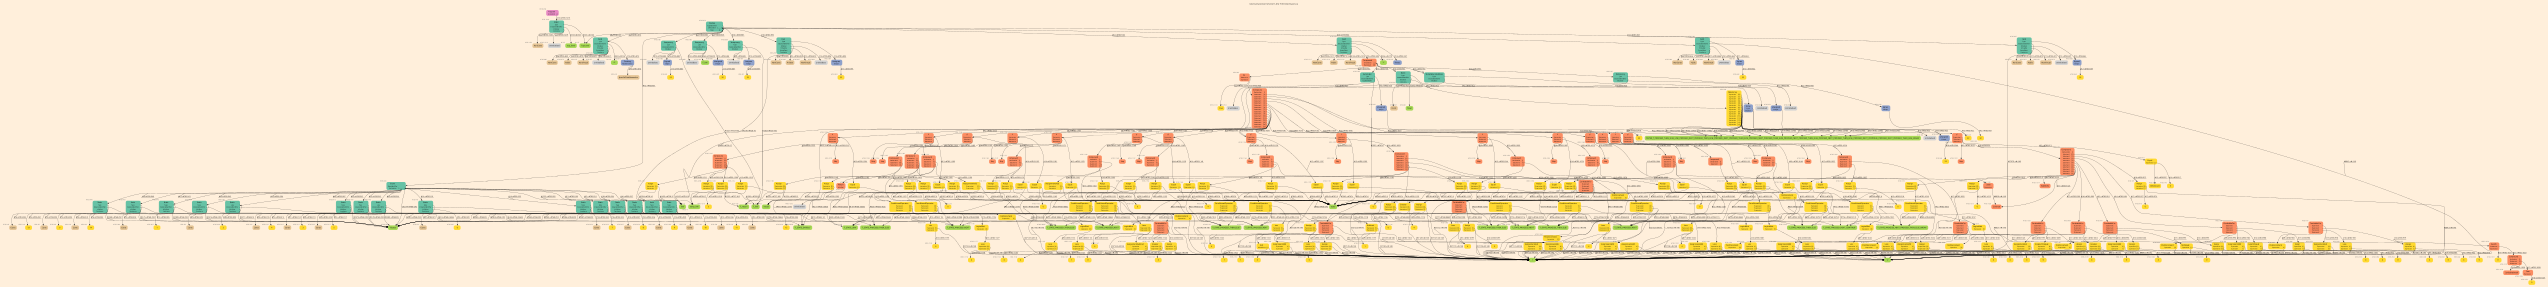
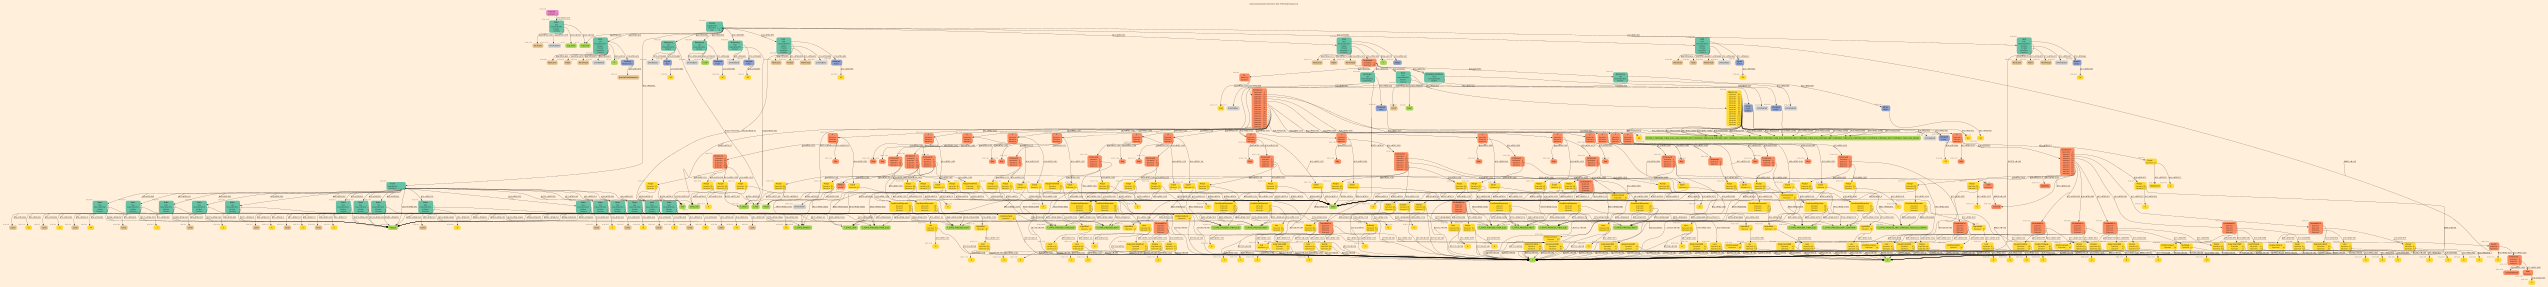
edge "Subtract" -> "'i'": now "Subtract" -> "Add"
